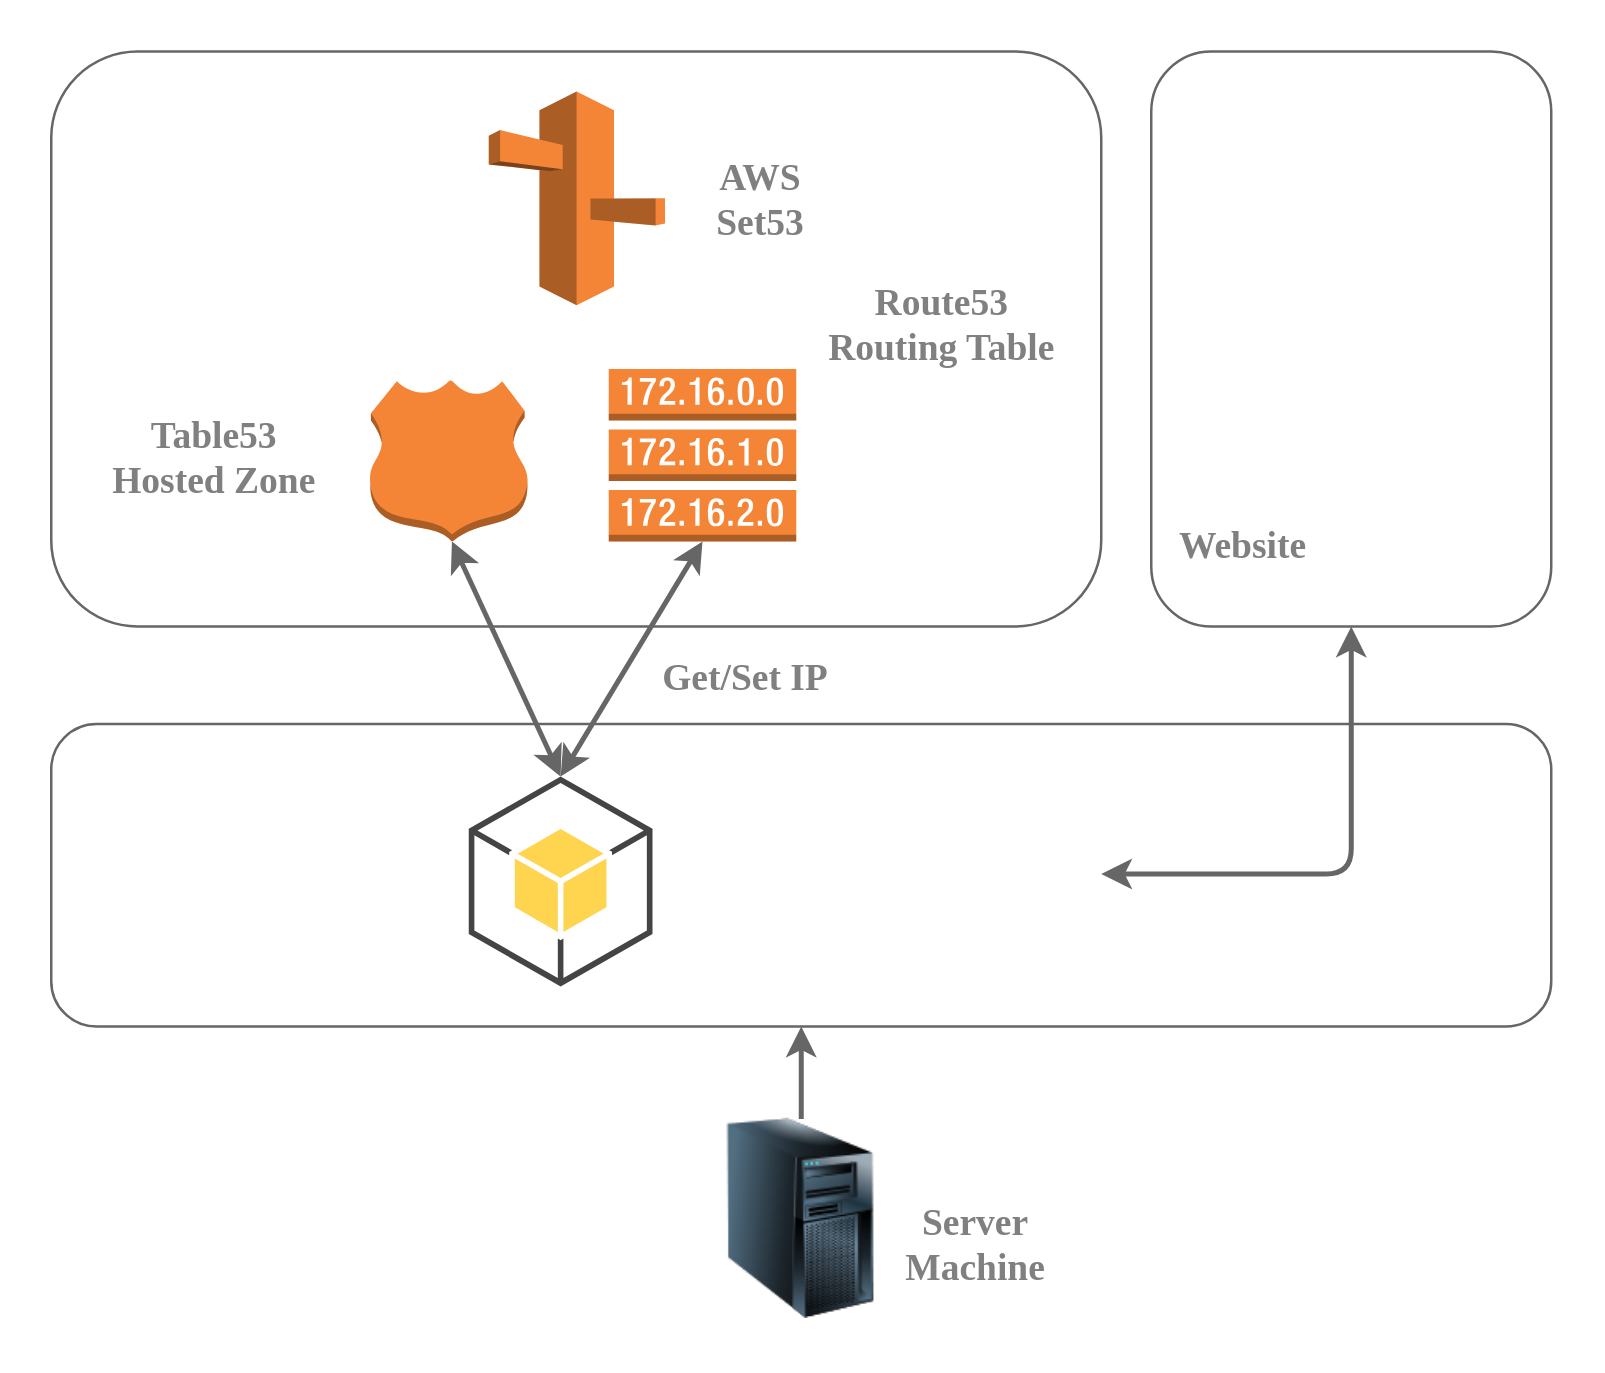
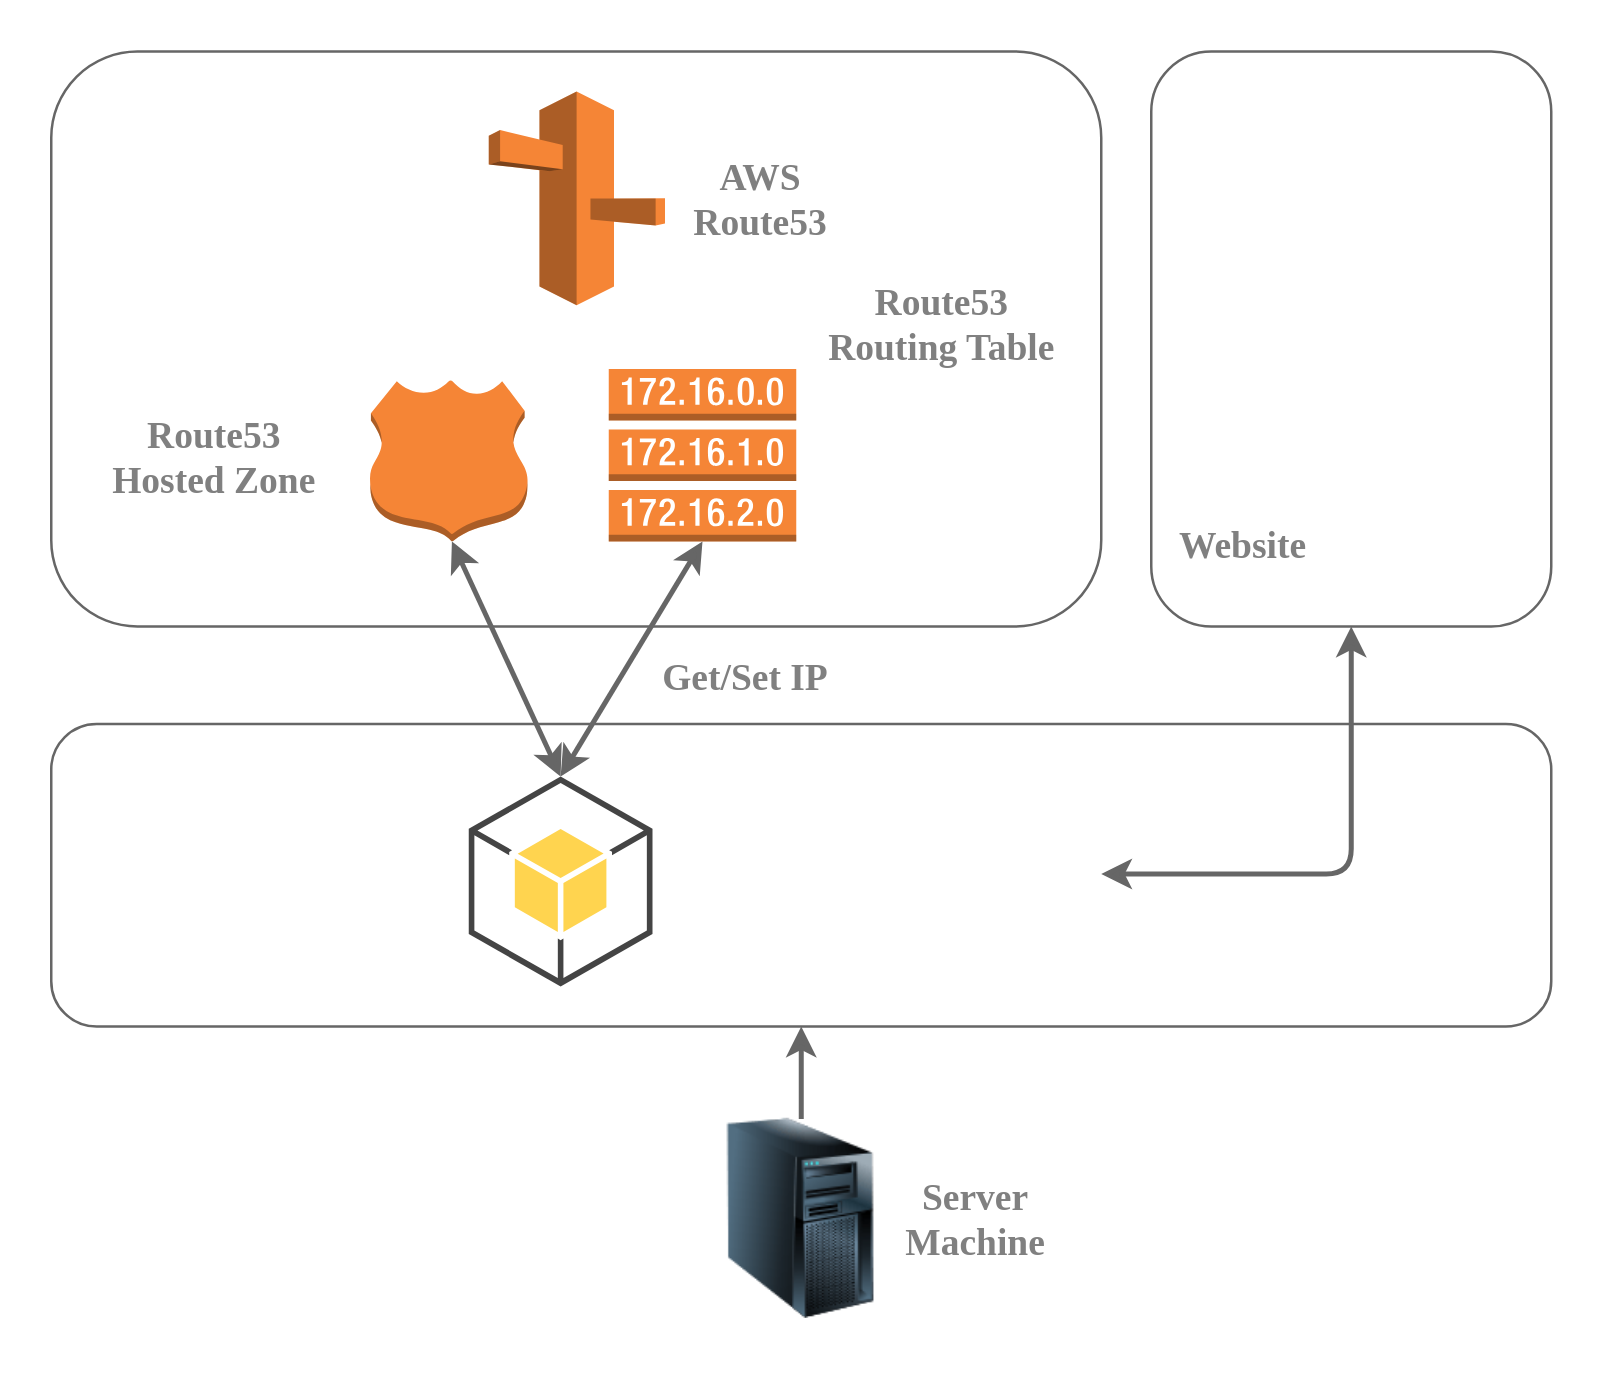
node "AWS Set53": label "AWS Set53" -> "AWS Route53"
node "Table53Hosted Zone": label "Table53Hosted Zone" -> "Route53Hosted Zone"
node "Server Machine": moved (976, 1244) -> (976, 1219)
